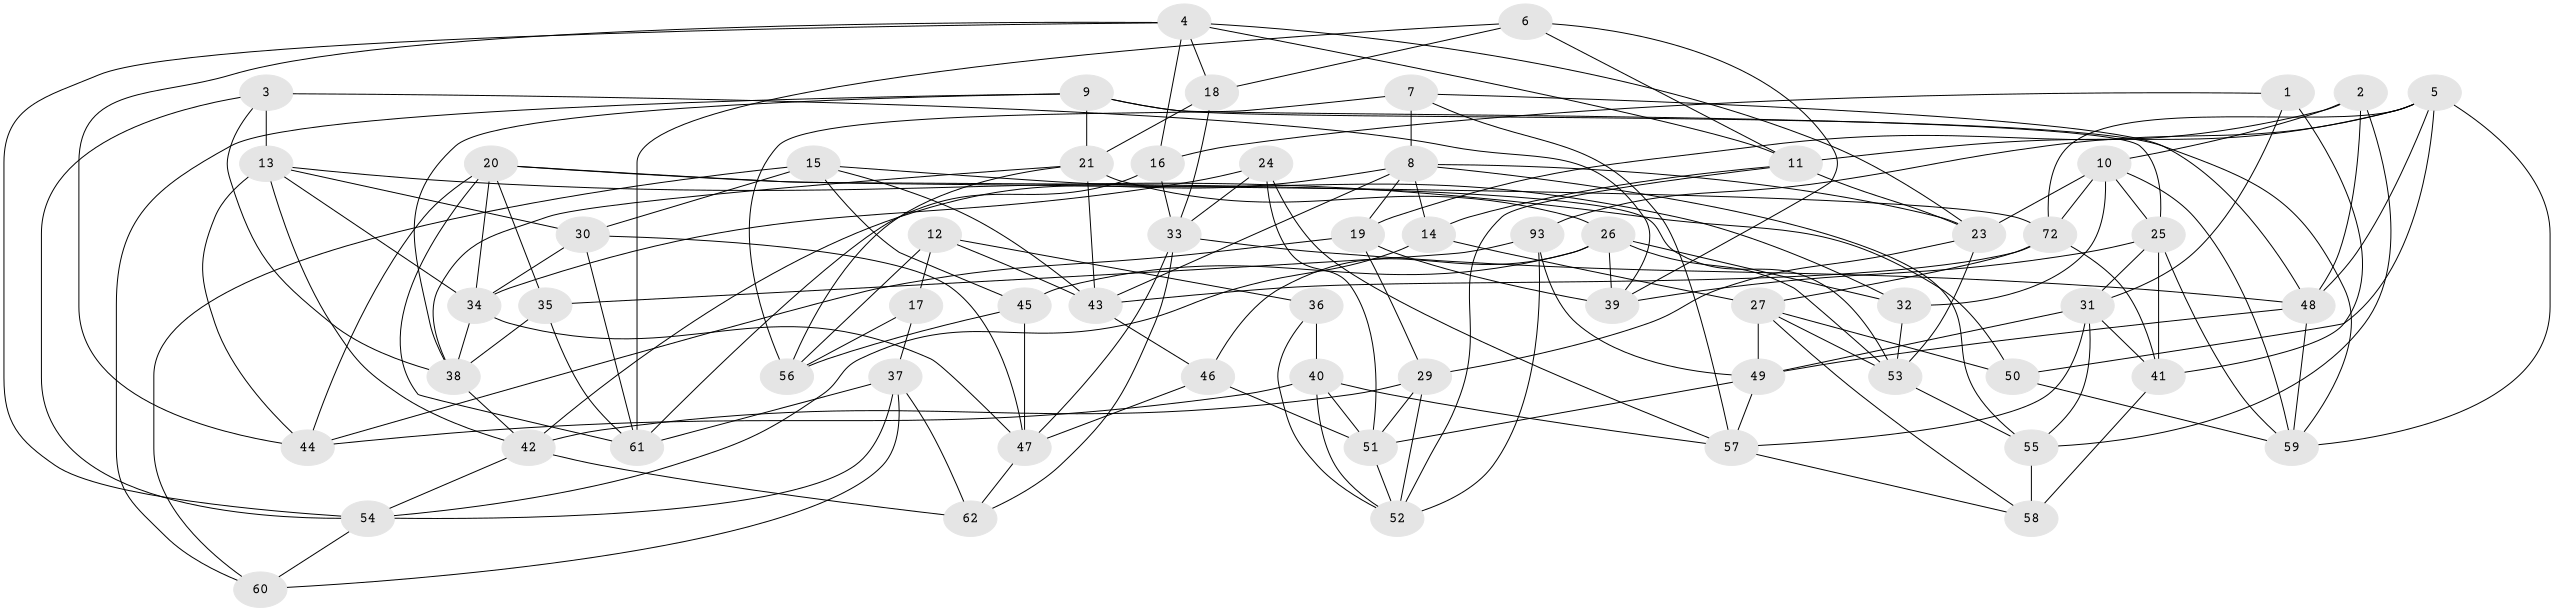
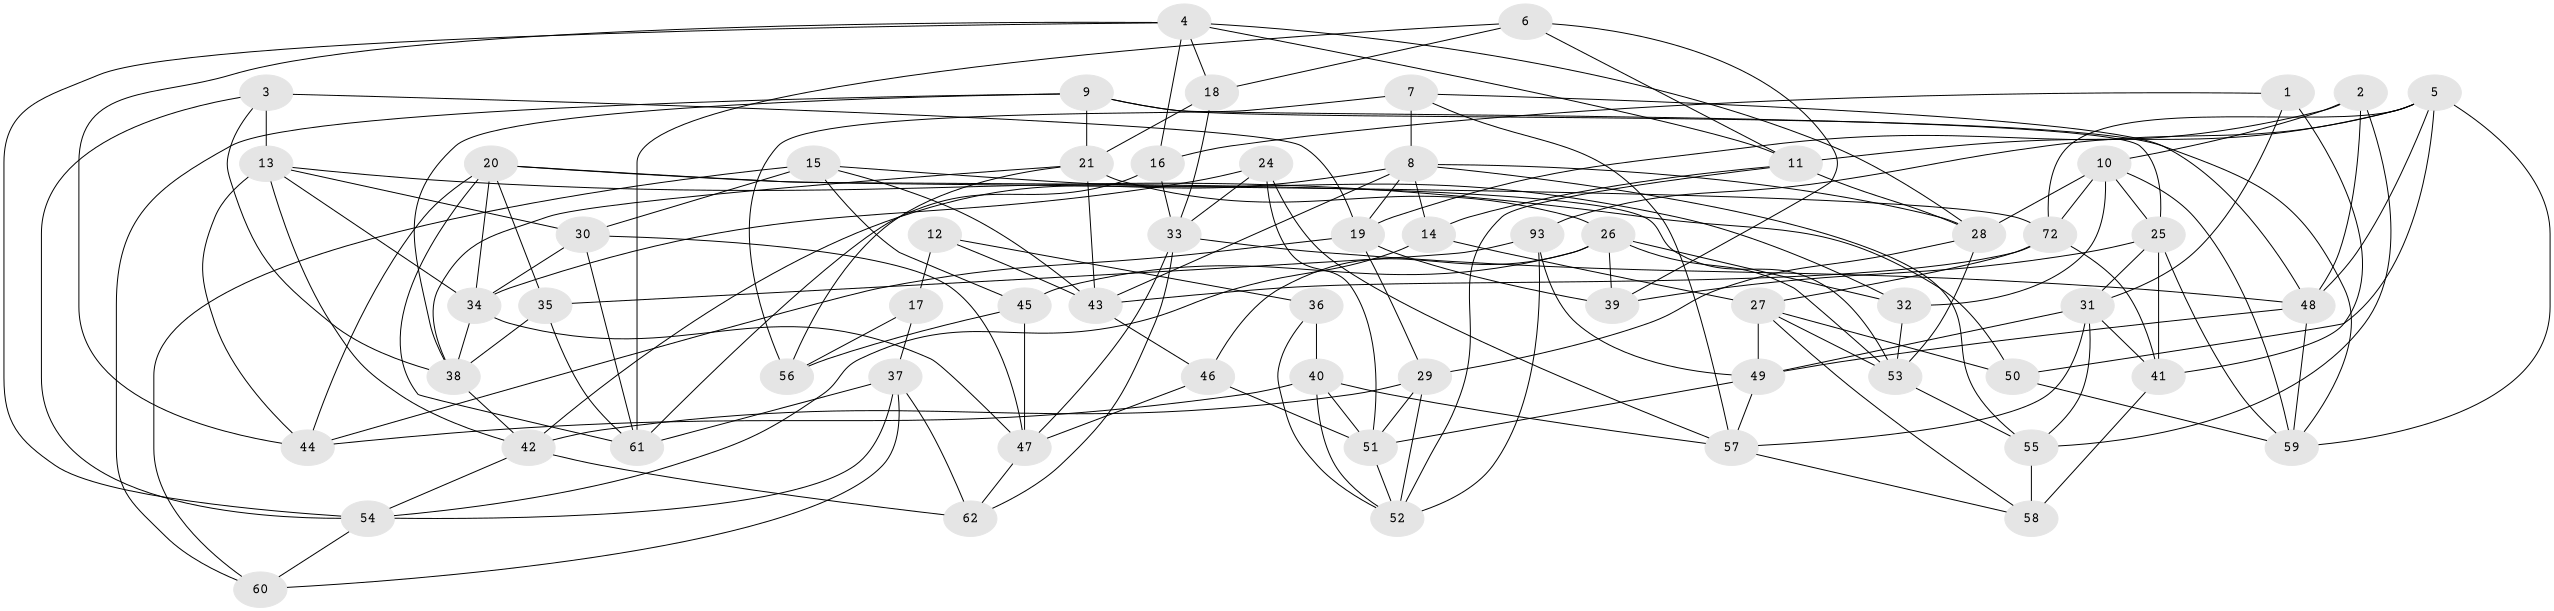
edge "3" -- "39": now "3" -- "19"
node "23": label "23" -> "28"
edge "12" -- "56": removed
